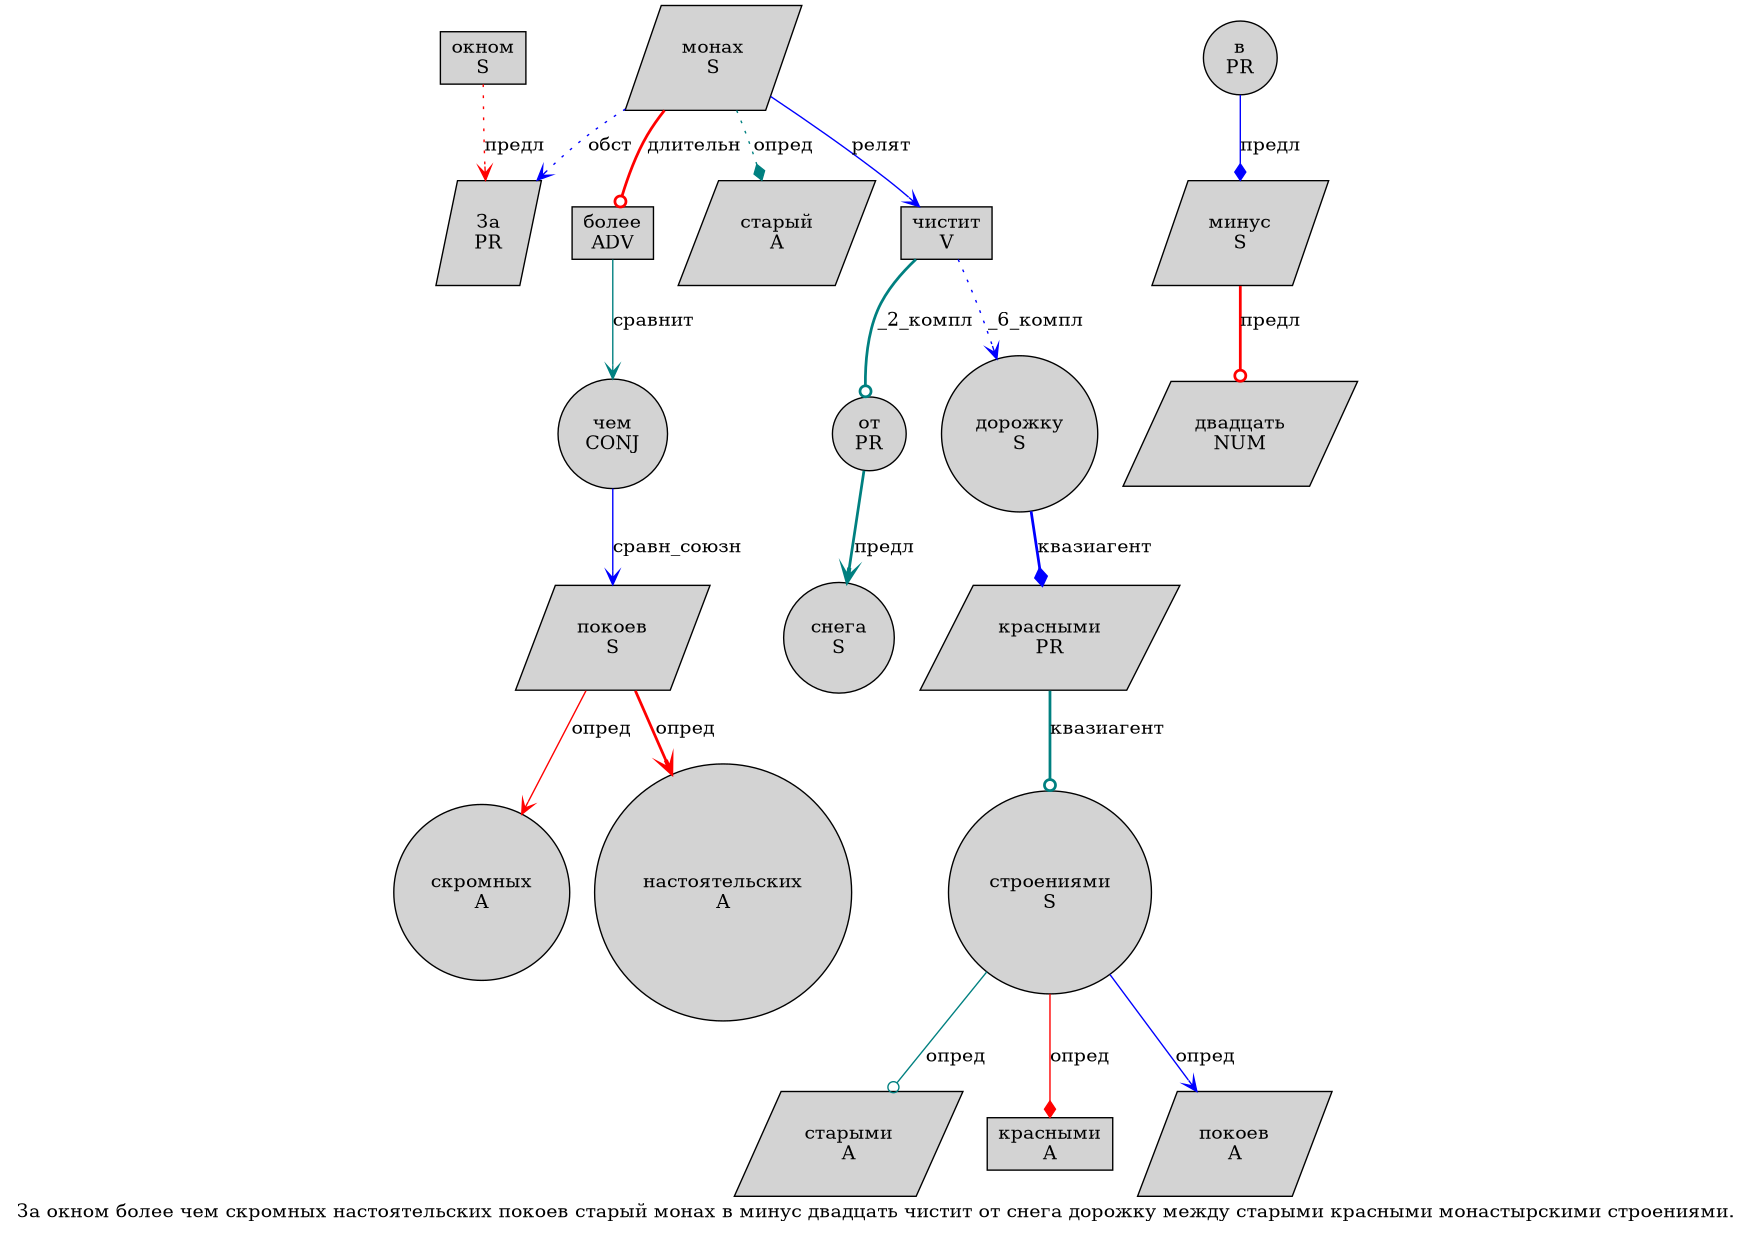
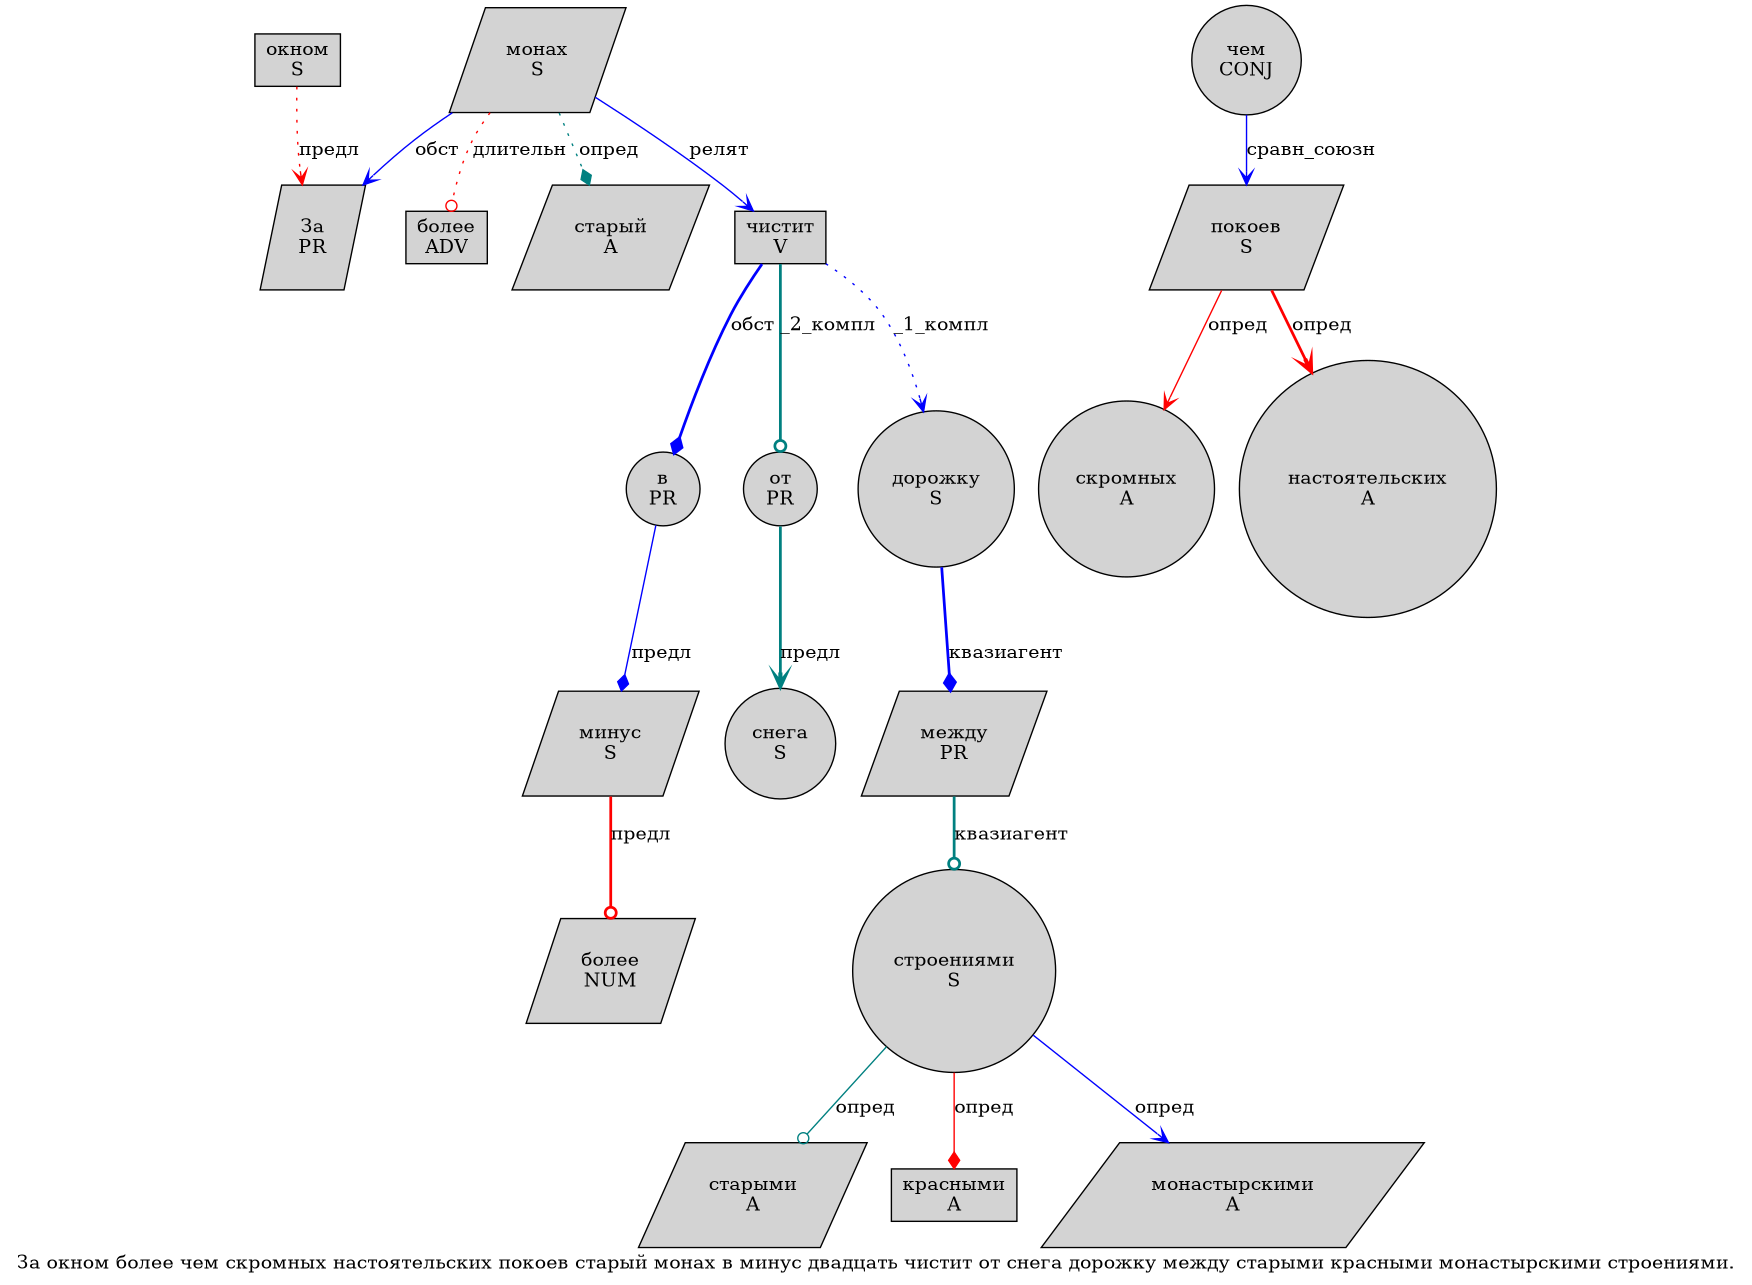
edge "монах S" -> "За PR": style dotted -> solid
edge "монах S" -> "более ADV": style bold -> dotted
edge "более ADV" -> "чем CONJ": removed, label "сравнит"
edge "чистит V" -> "дорожку S": label "_6_компл" -> "_1_компл"
edge "чистит V" -> "в PR": added, label "обст"
node "двадцать NUM": label "двадцать NUM" -> "более NUM"
node "красными PR": label "красными PR" -> "между PR"
node "покоев A": label "покоев A" -> "монастырскими A"
